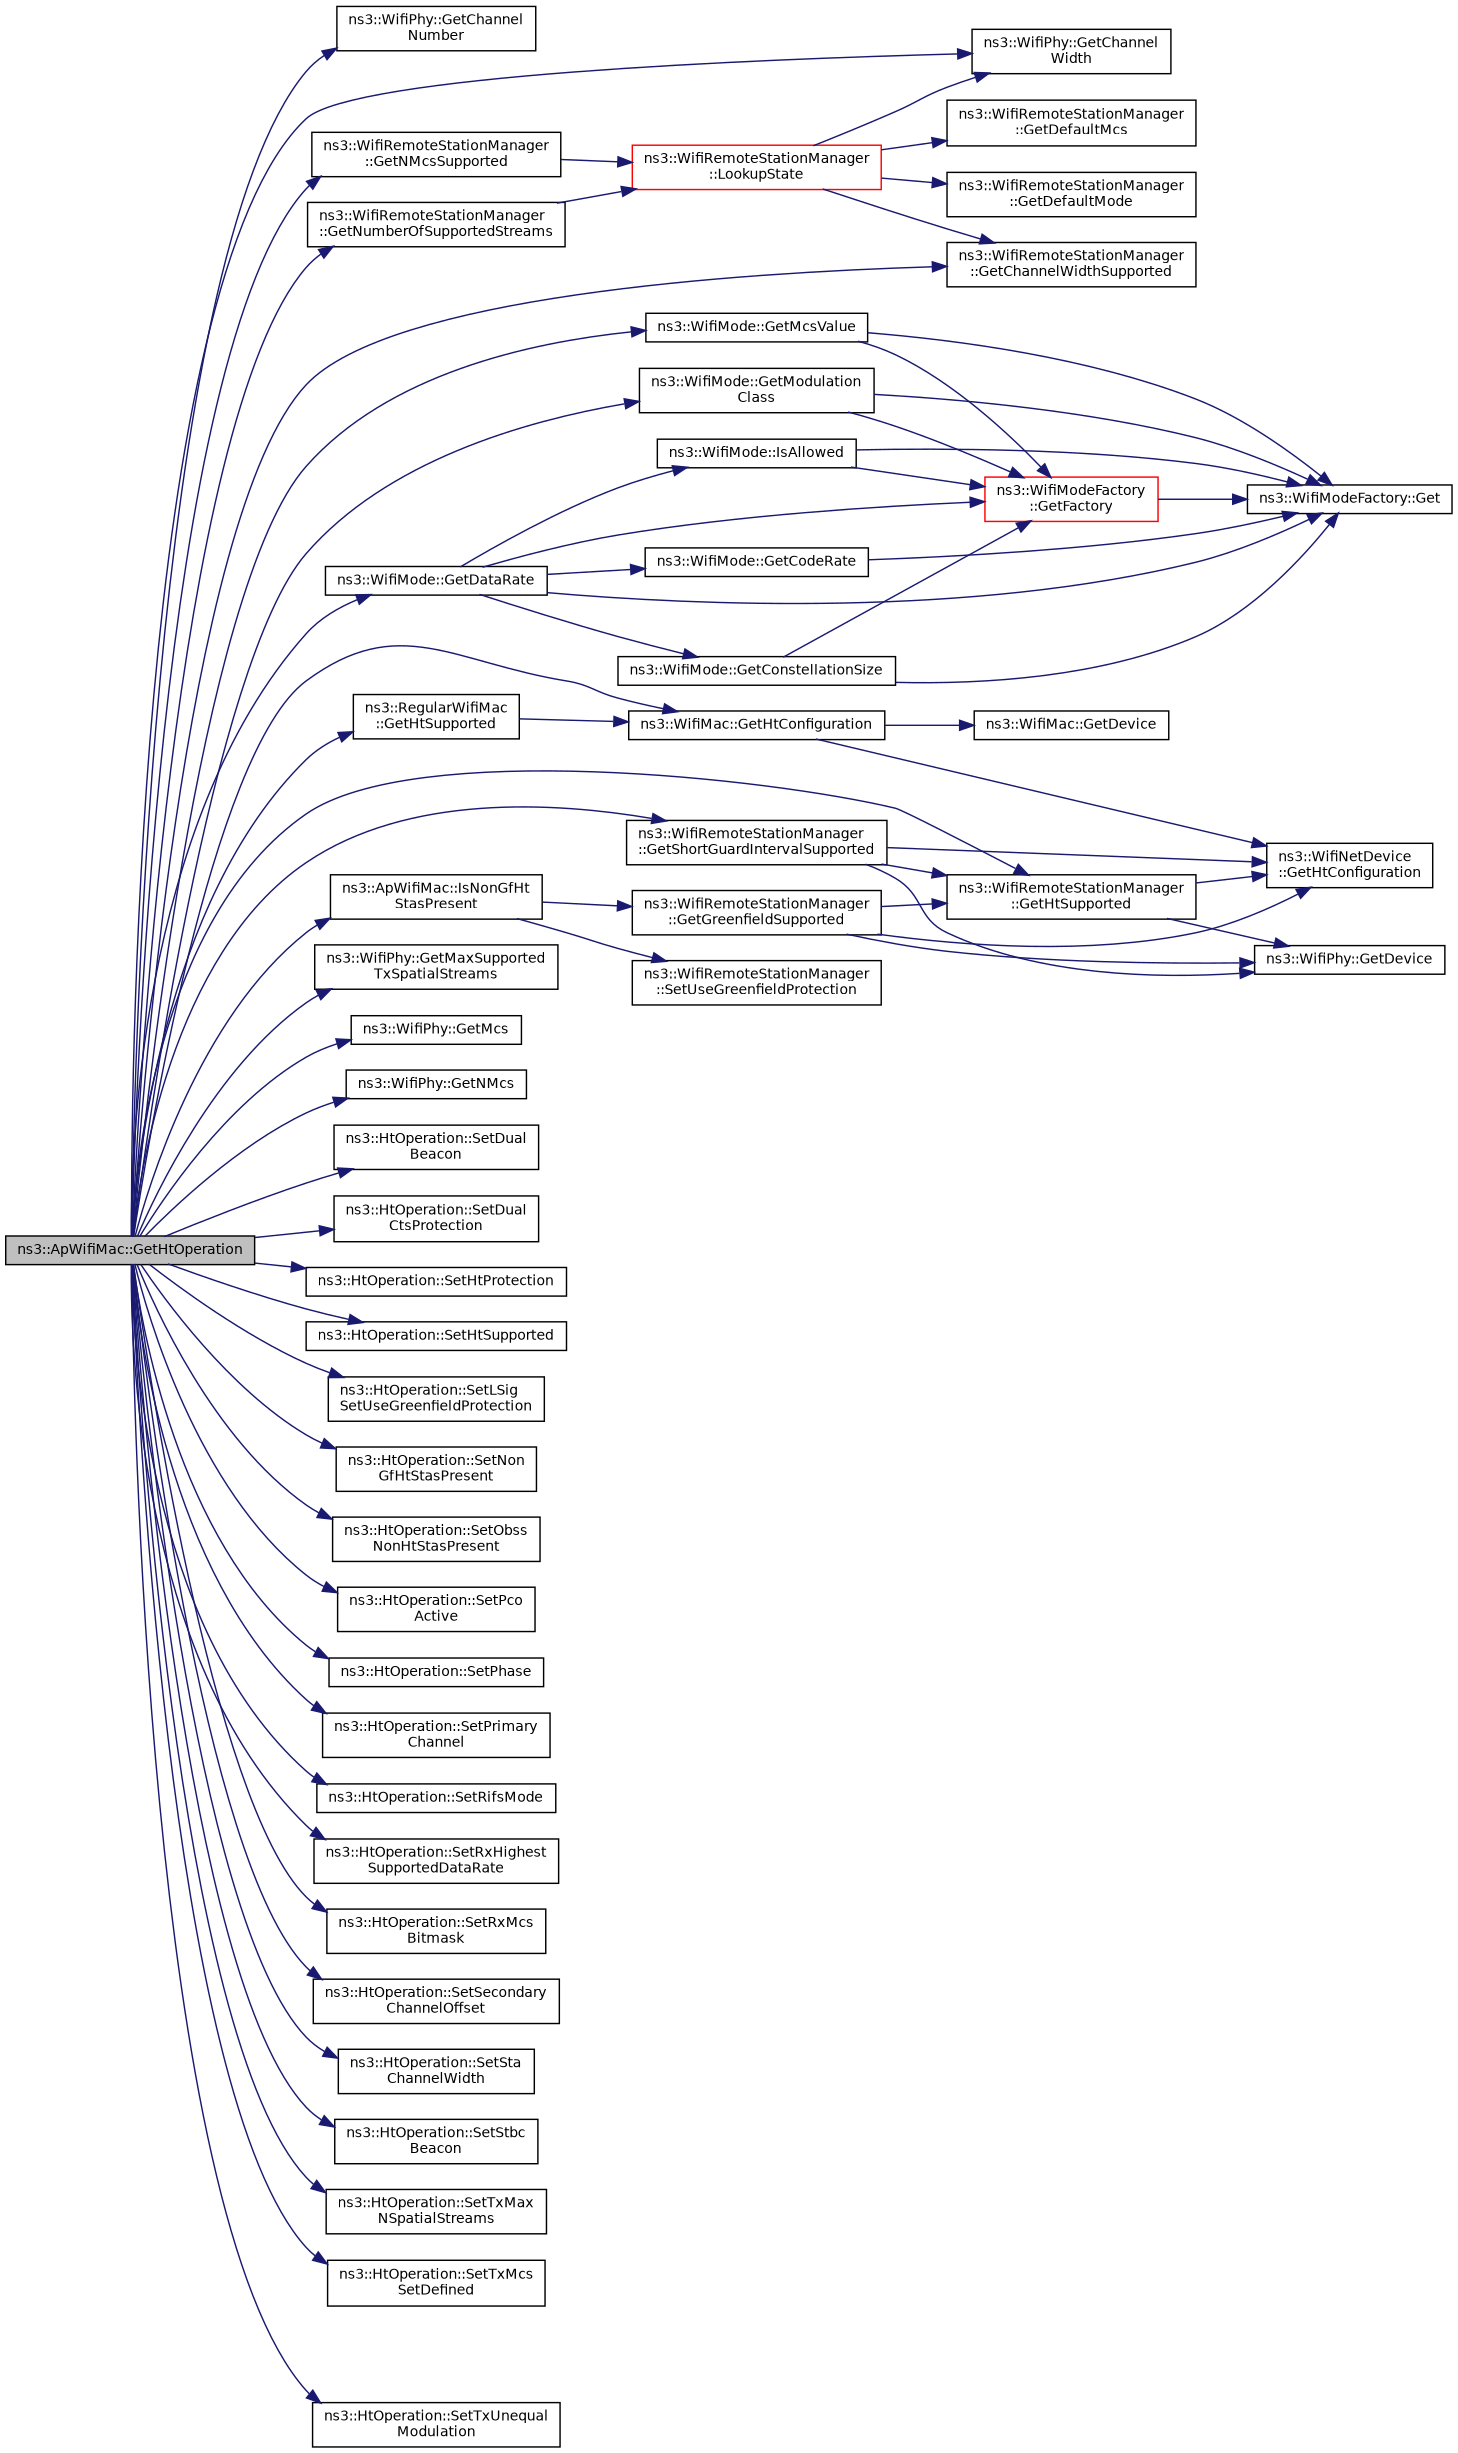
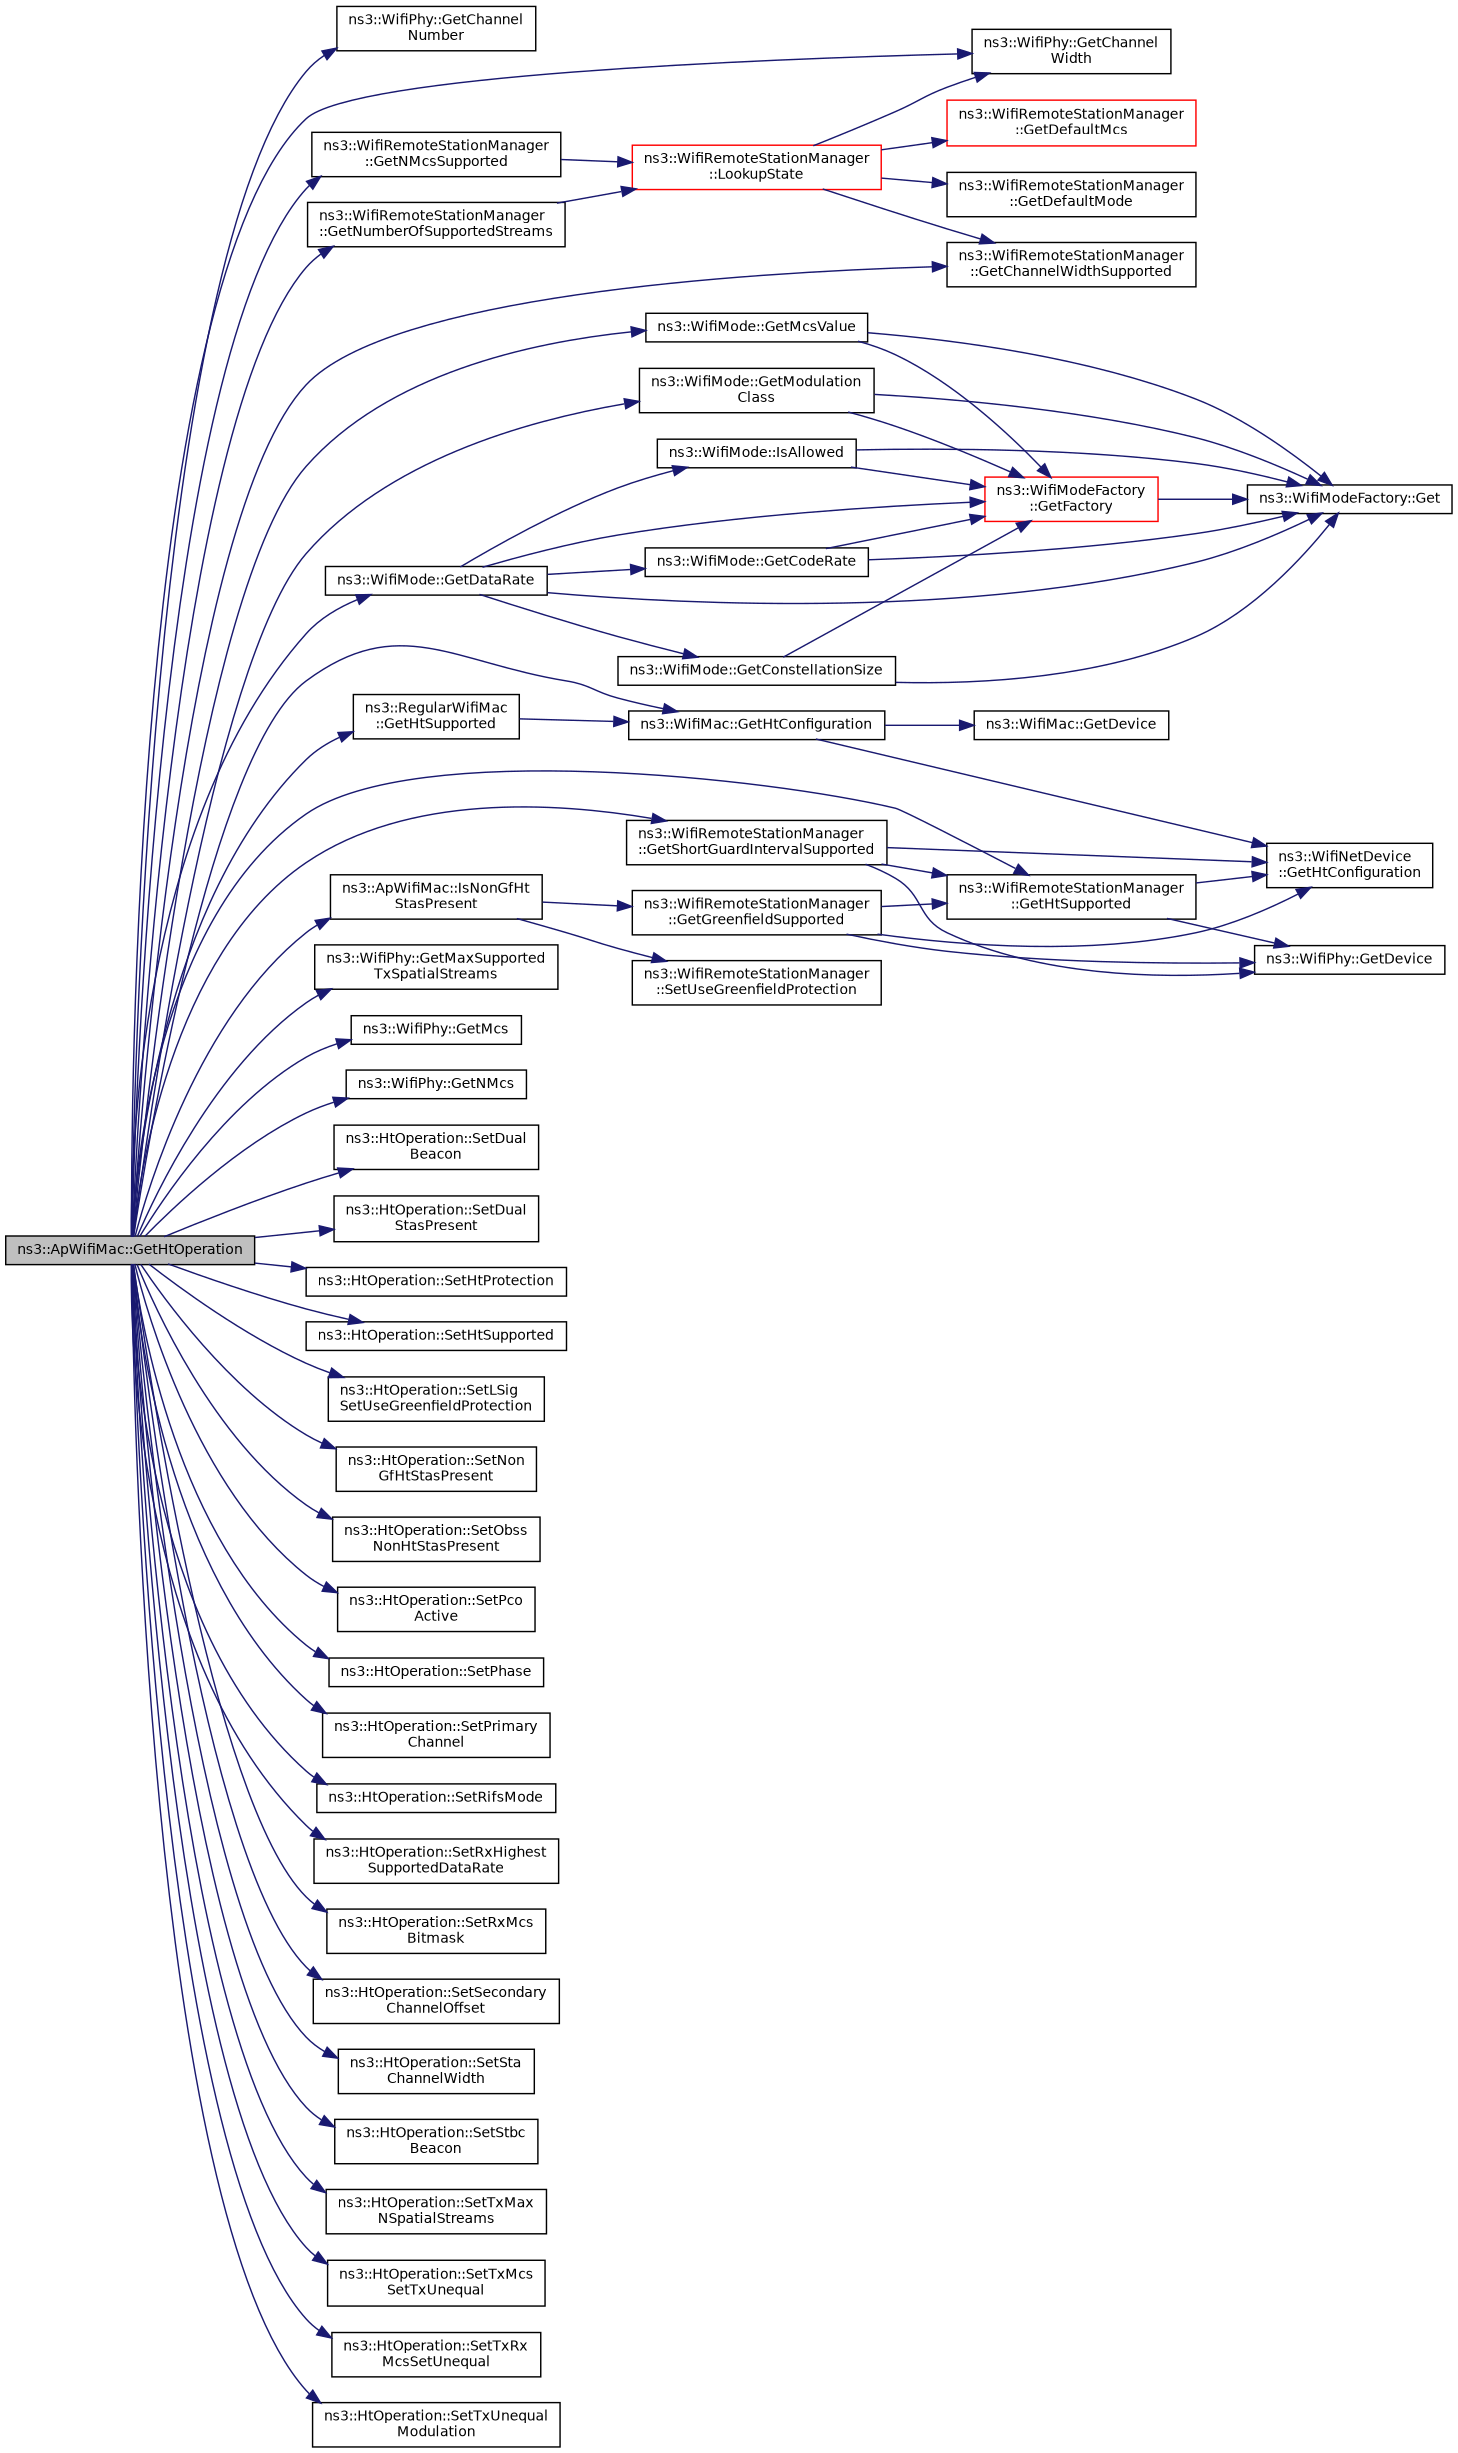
node "ns3::WifiRemoteStationManager ::GetDefaultMcs": color black -> red
edge "ns3::WifiMode::GetCodeRate" -> "ns3::WifiModeFactory ::GetFactory": added
node "ns3::HtOperation::SetDual CtsProtection": label "ns3::HtOperation::SetDual CtsProtection" -> "ns3::HtOperation::SetDual StasPresent"
node "ns3::HtOperation::SetTxMcs SetDefined": label "ns3::HtOperation::SetTxMcs SetDefined" -> "ns3::HtOperation::SetTxMcs SetTxUnequal"
node "ns3::HtOperation::SetTxRx McsSetUnequal": added
